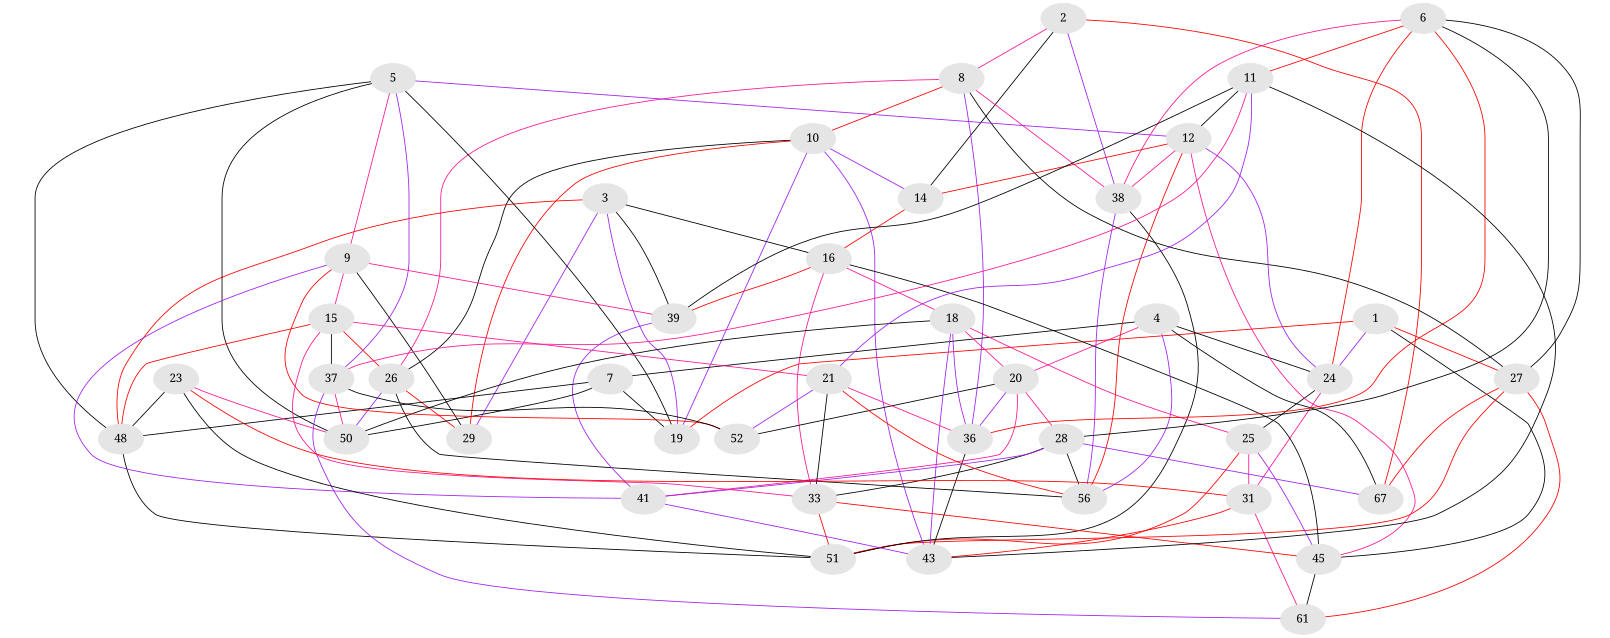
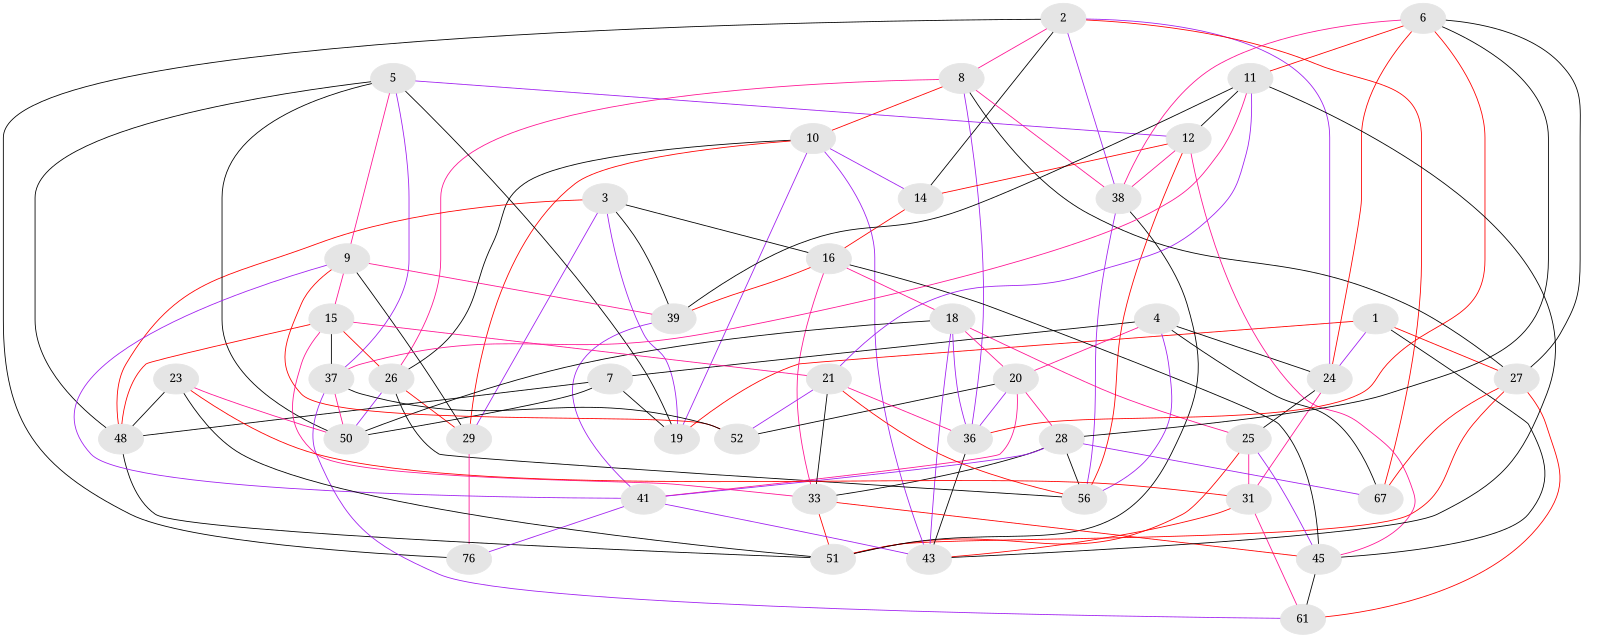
edge "12" -- "24": now "2" -- "24"
node "76": added
